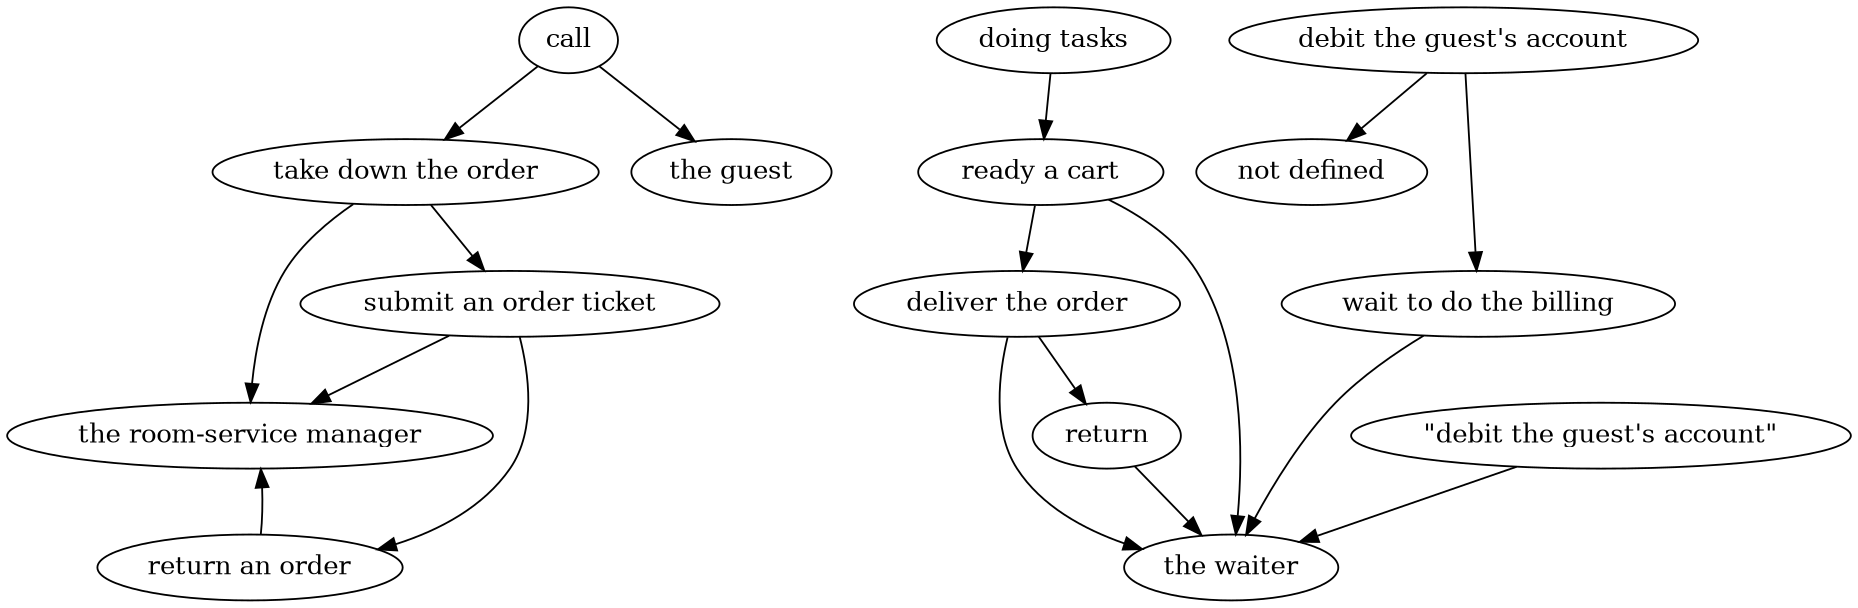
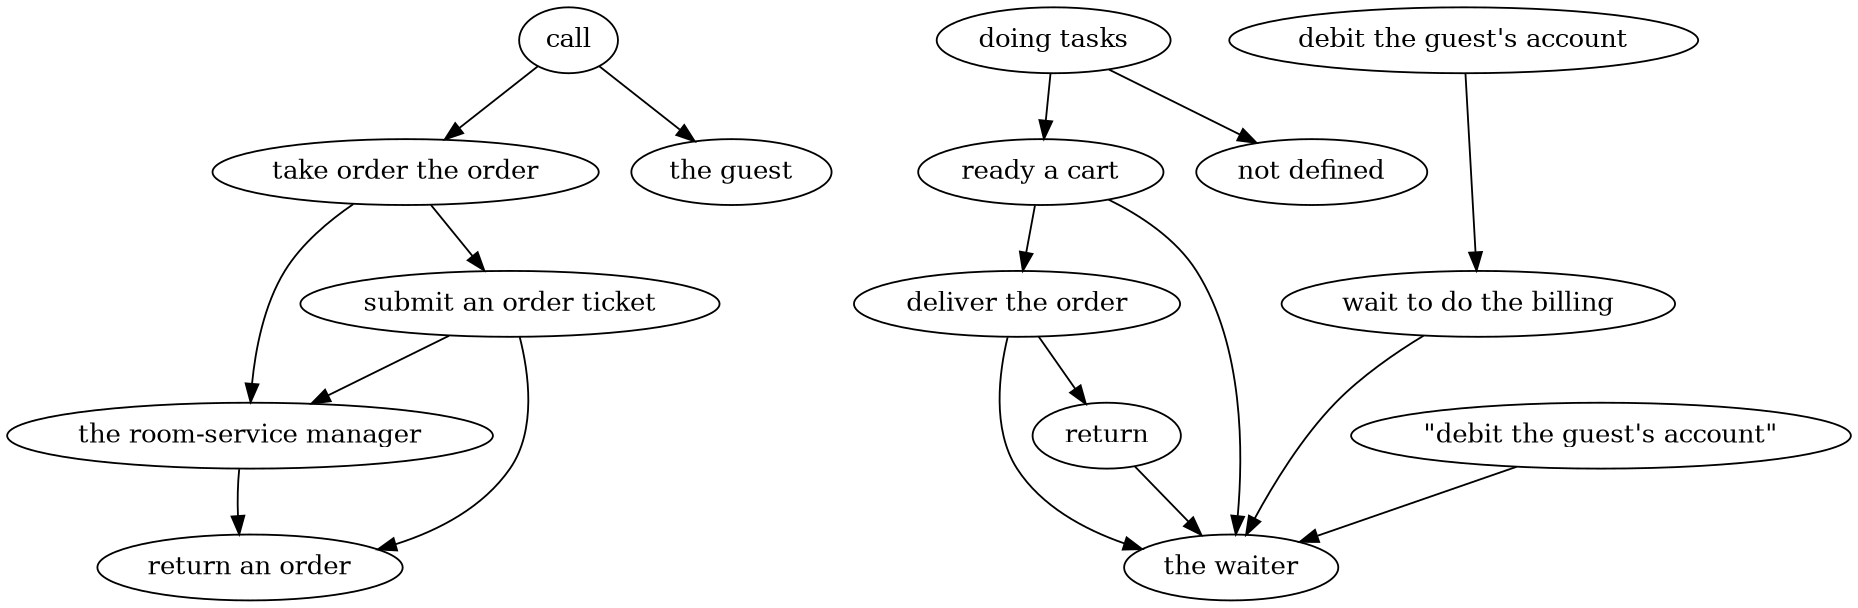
edge "debit the guest's account" -> "not defined": now "doing tasks" -> "not defined"
node "take down the order": label "take down the order" -> "take order the order"
edge "return an order" -> "the room-service manager": reversed
